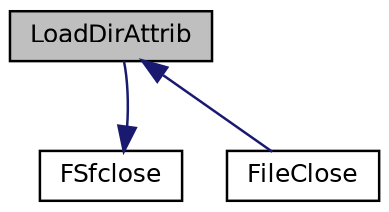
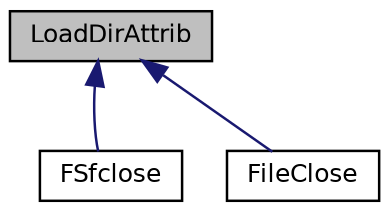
edge "LoadDirAttrib" -> "FSfclose": reversed
